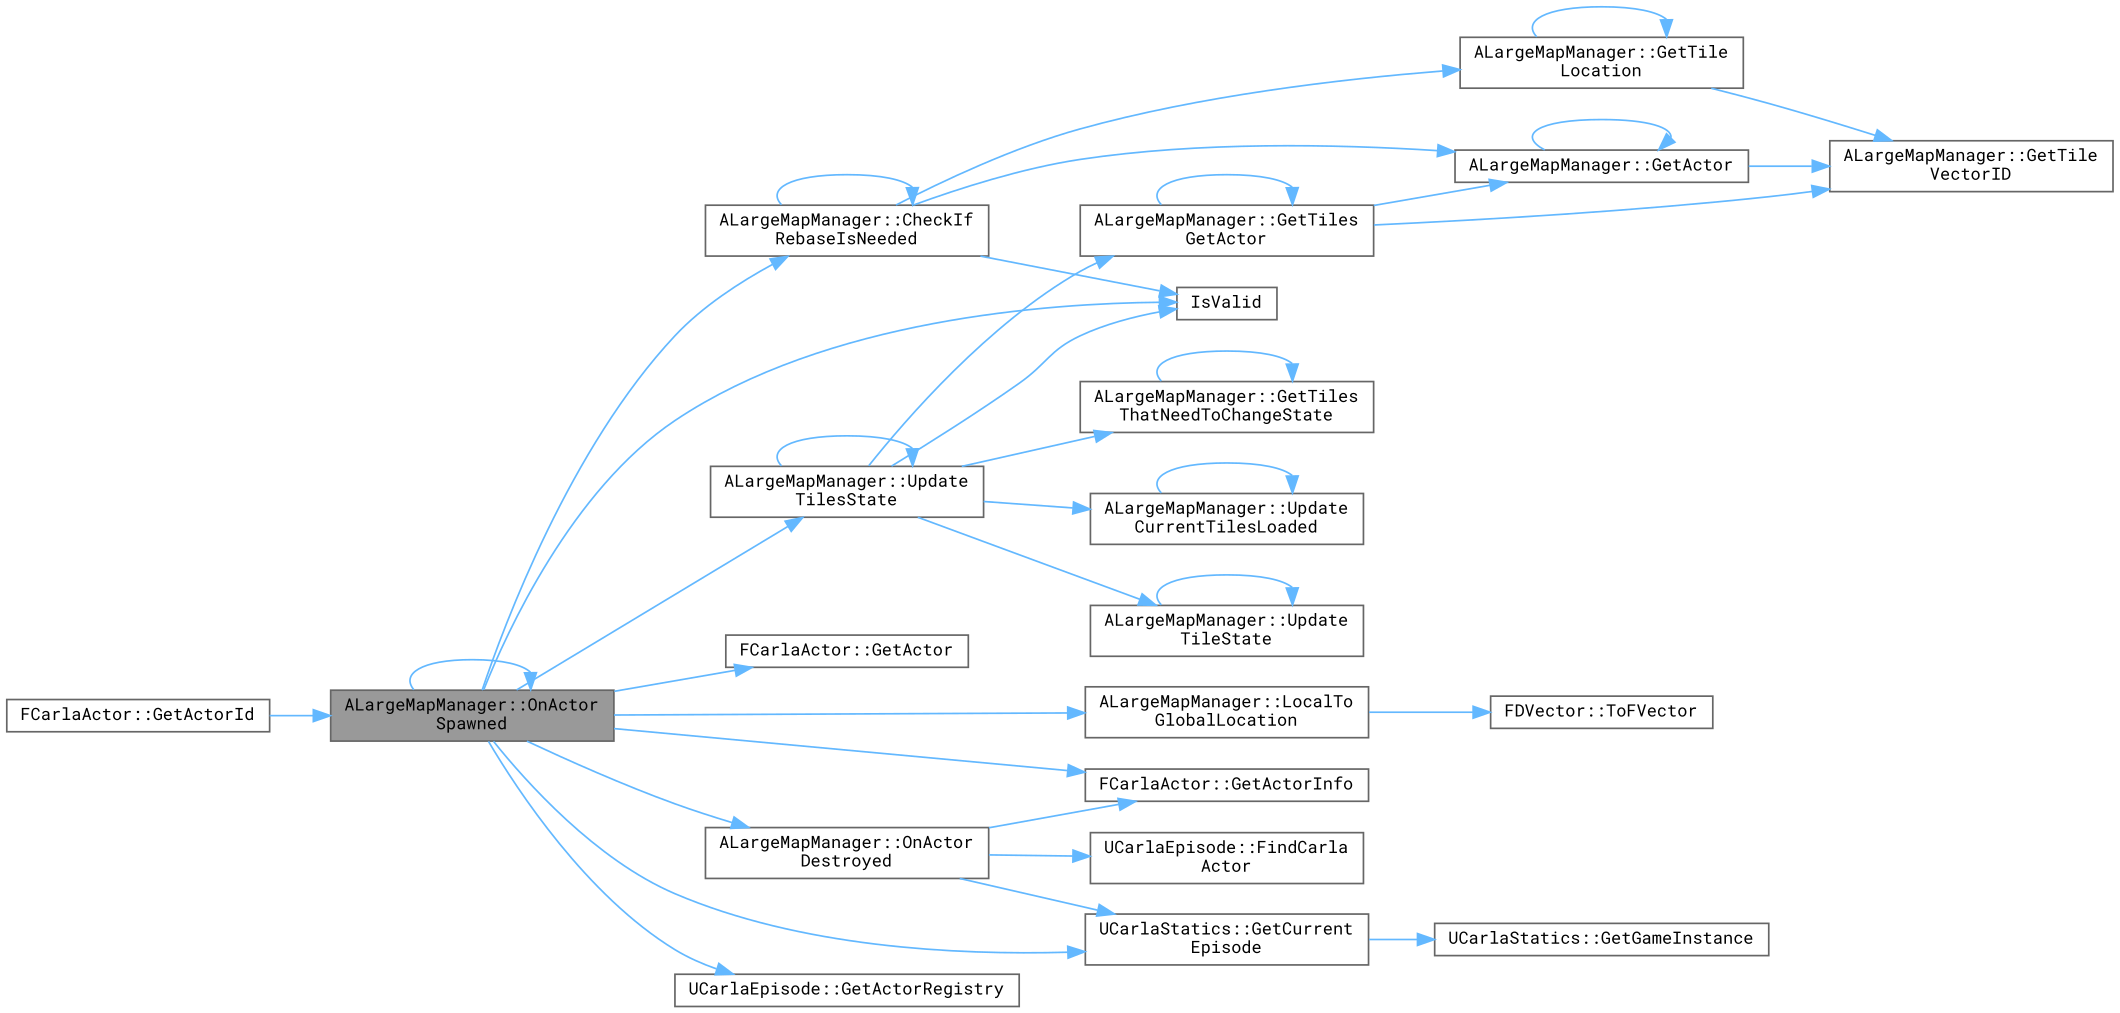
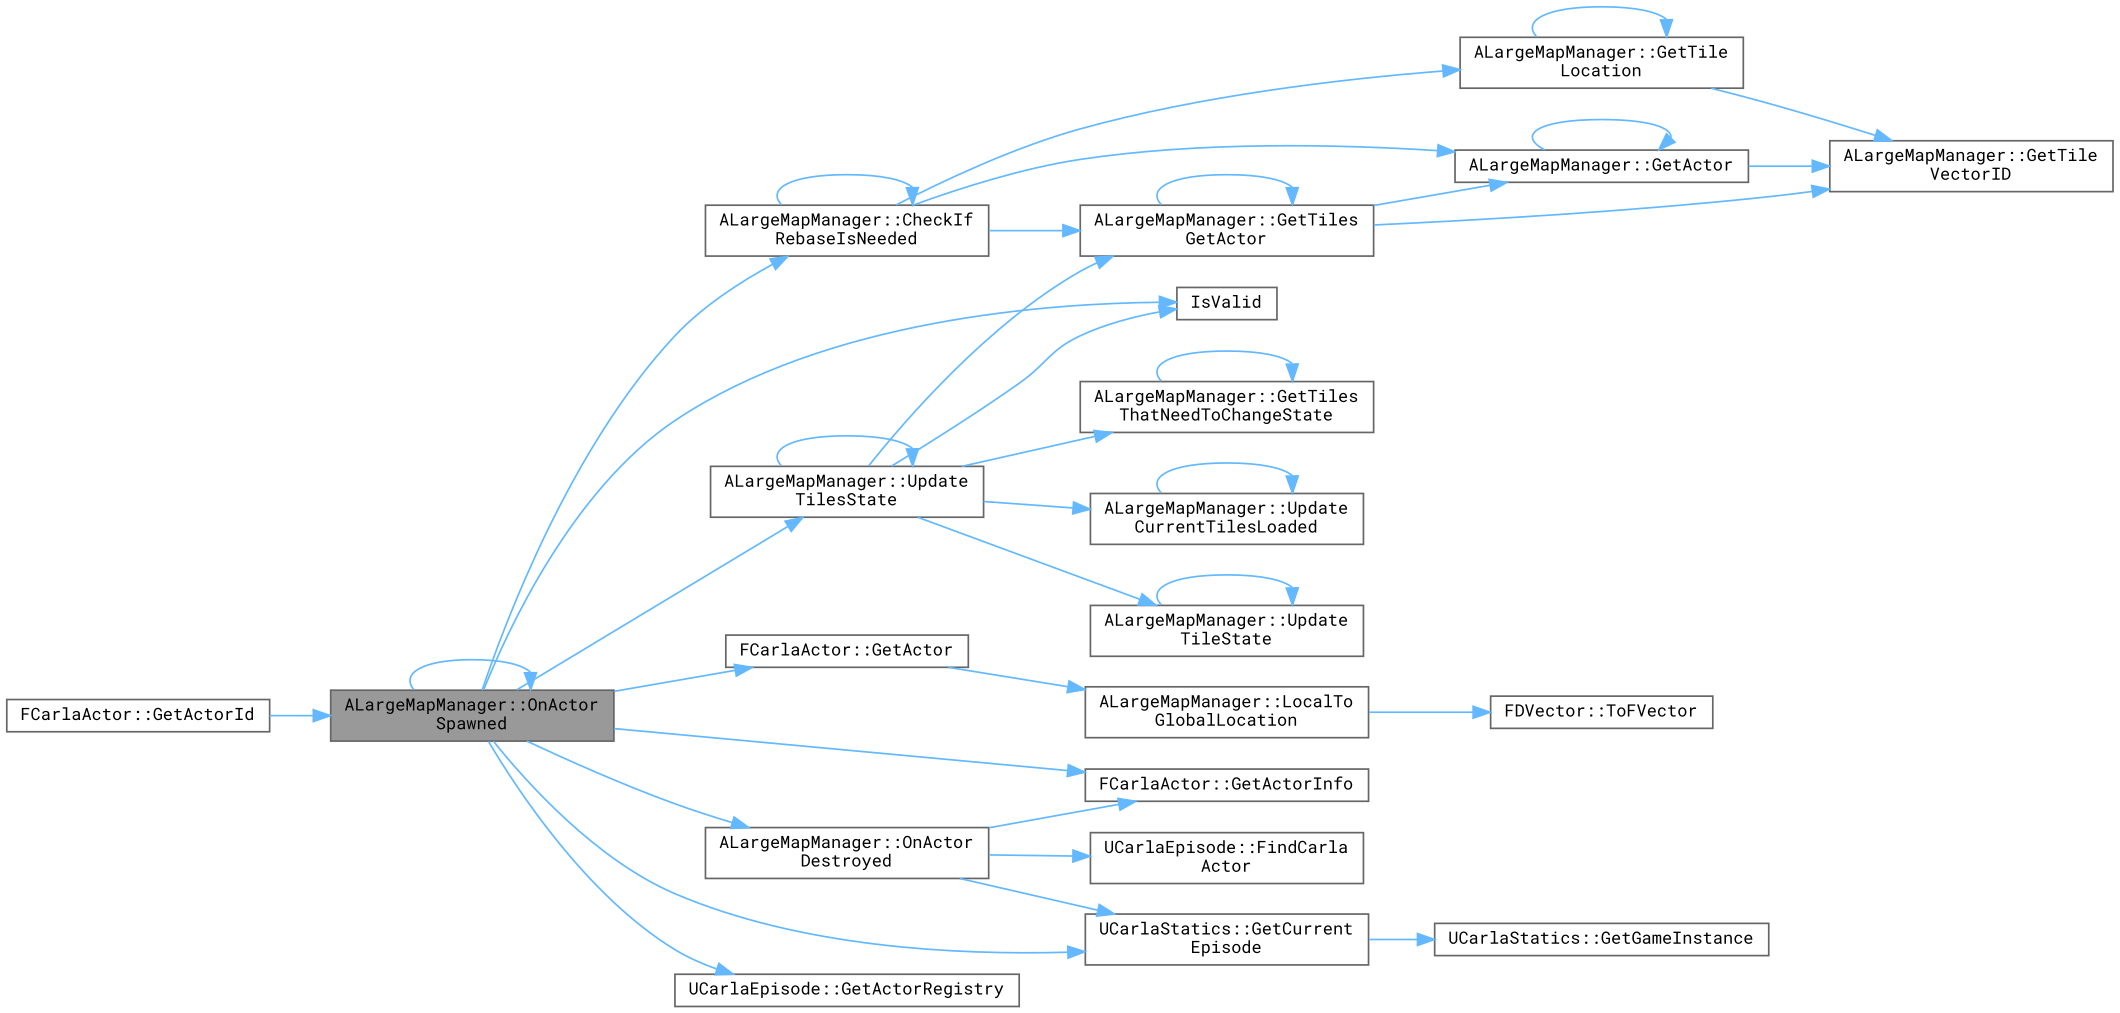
edge "ALargeMapManager::CheckIf RebaseIsNeeded" -> "IsValid": now "ALargeMapManager::CheckIf RebaseIsNeeded" -> "ALargeMapManager::GetTiles GetActor"
edge "ALargeMapManager::OnActor Spawned" -> "ALargeMapManager::LocalTo GlobalLocation": now "FCarlaActor::GetActor" -> "ALargeMapManager::LocalTo GlobalLocation"
